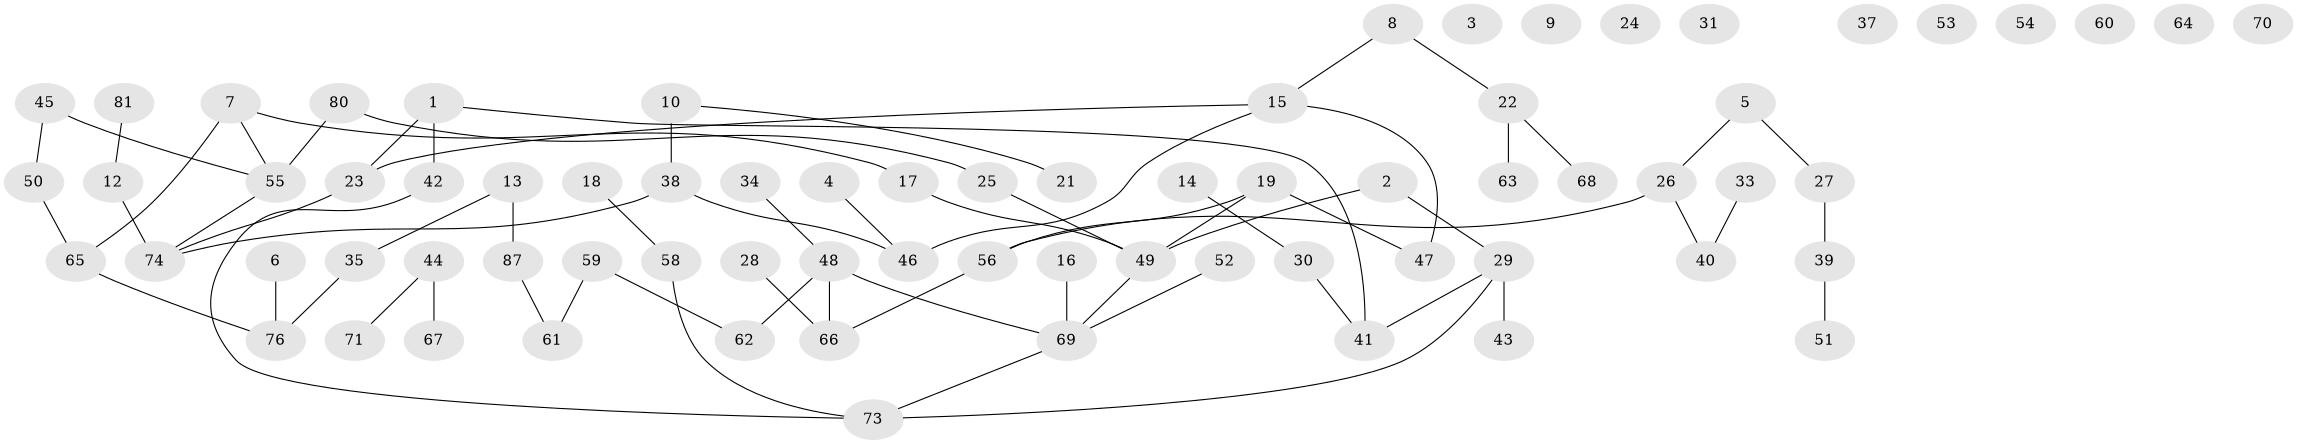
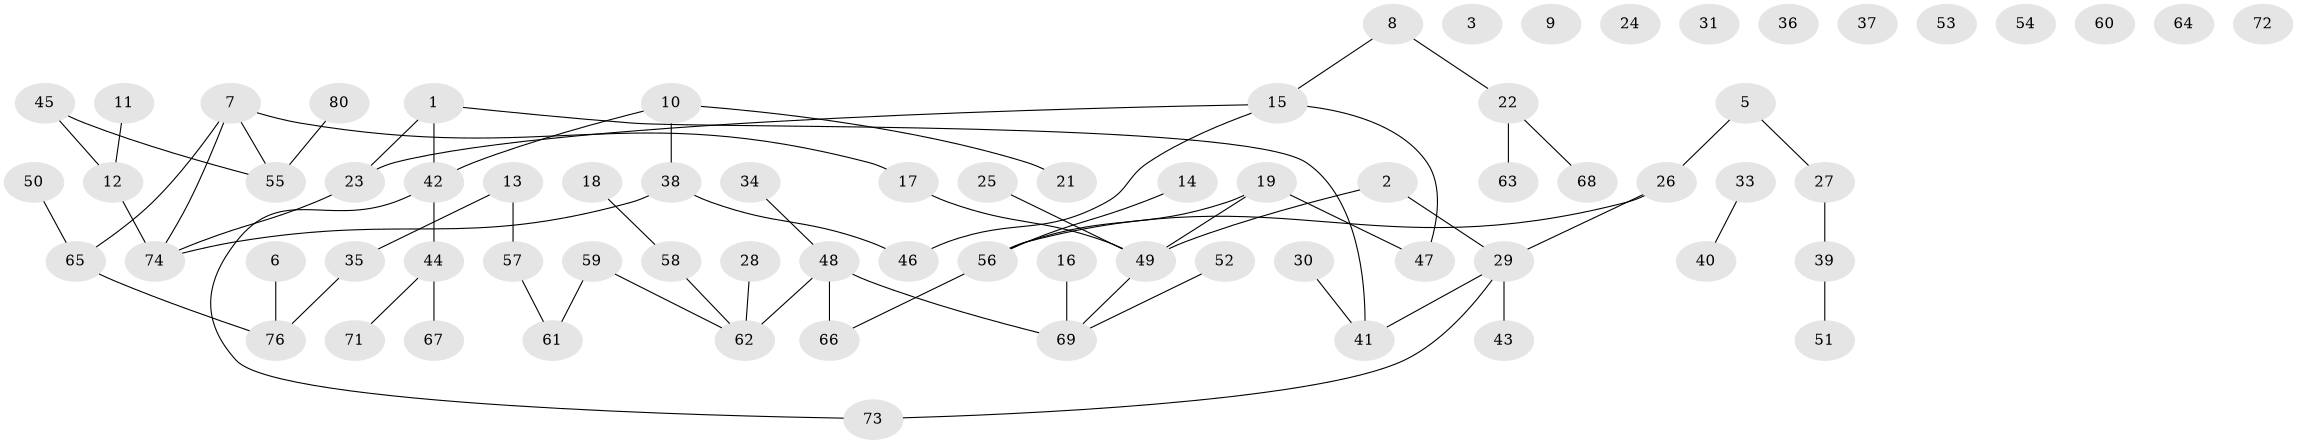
node "36": added
node "70": label "70" -> "72"
node "81": label "81" -> "11"
edge "10" -- "42": added
edge "80" -- "25": removed
edge "45" -- "50": now "45" -- "12"
node "4": removed
edge "42" -- "44": added
edge "55" -- "74": now "7" -- "74"
edge "26" -- "40": now "26" -- "29"
edge "14" -- "30": now "14" -- "56"
node "87": label "87" -> "57"
edge "28" -- "66": now "28" -- "62"
edge "58" -- "73": now "58" -- "62"
edge "69" -- "73": removed
